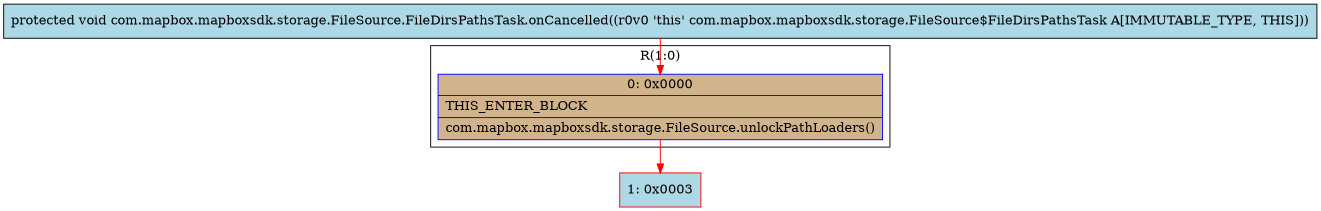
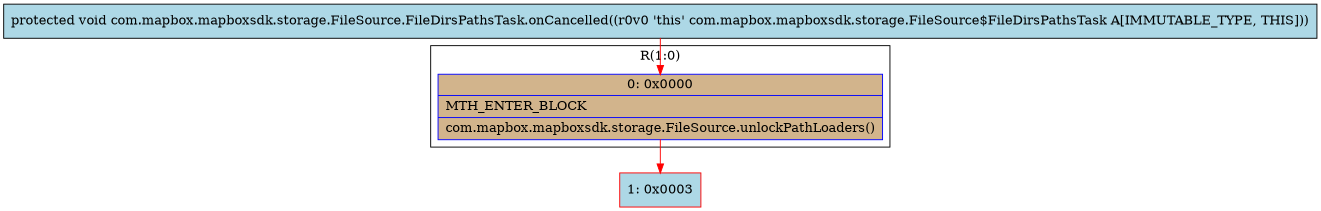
node "0: 0x0000": text "THIS_ENTER_BLOCK" -> "MTH_ENTER_BLOCK"
